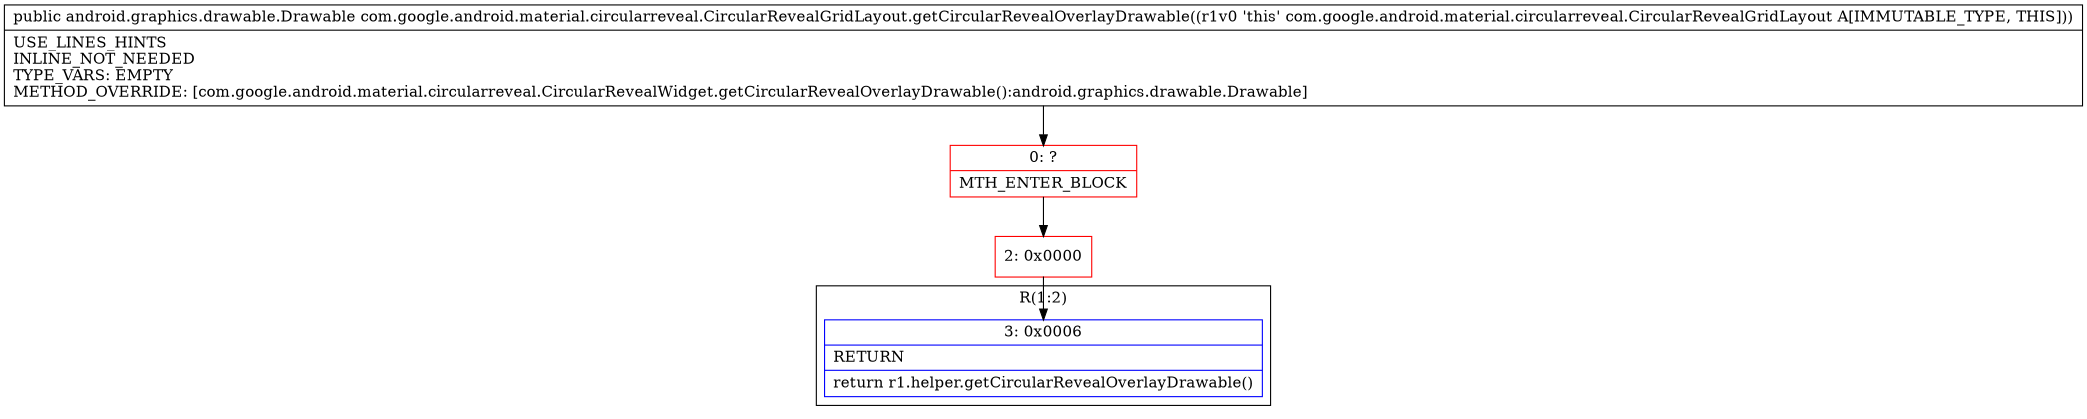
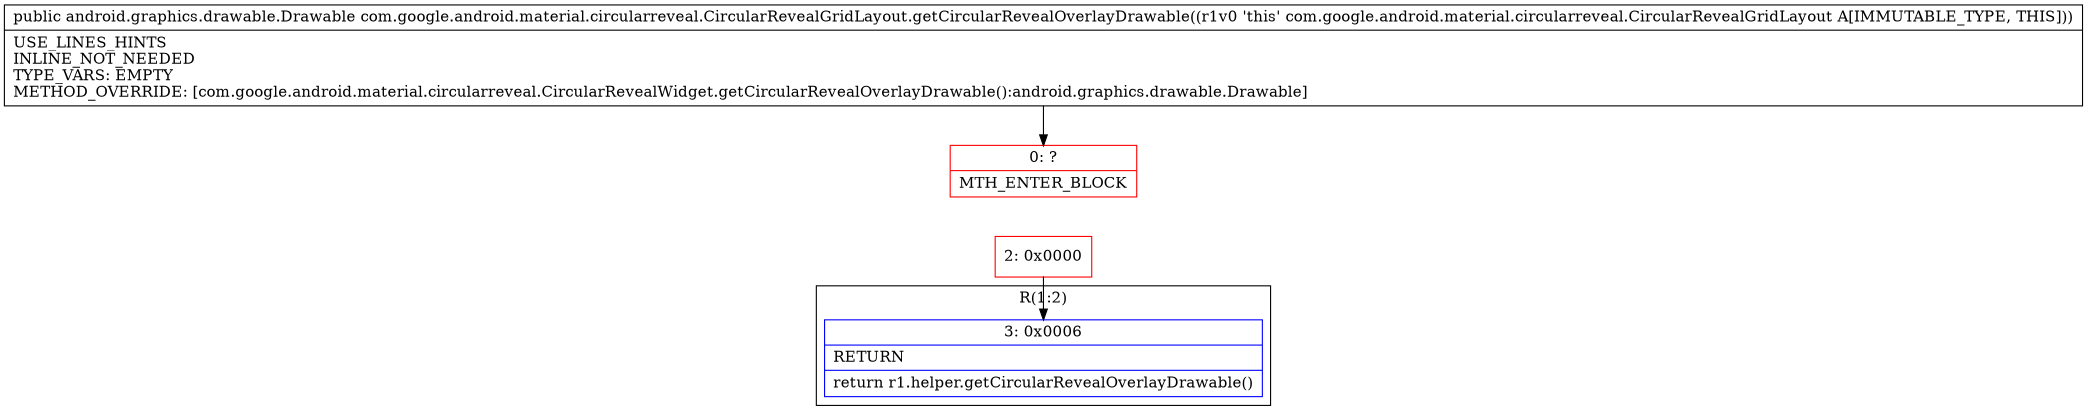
edge "0: ?" -> "2: 0x0000": removed
